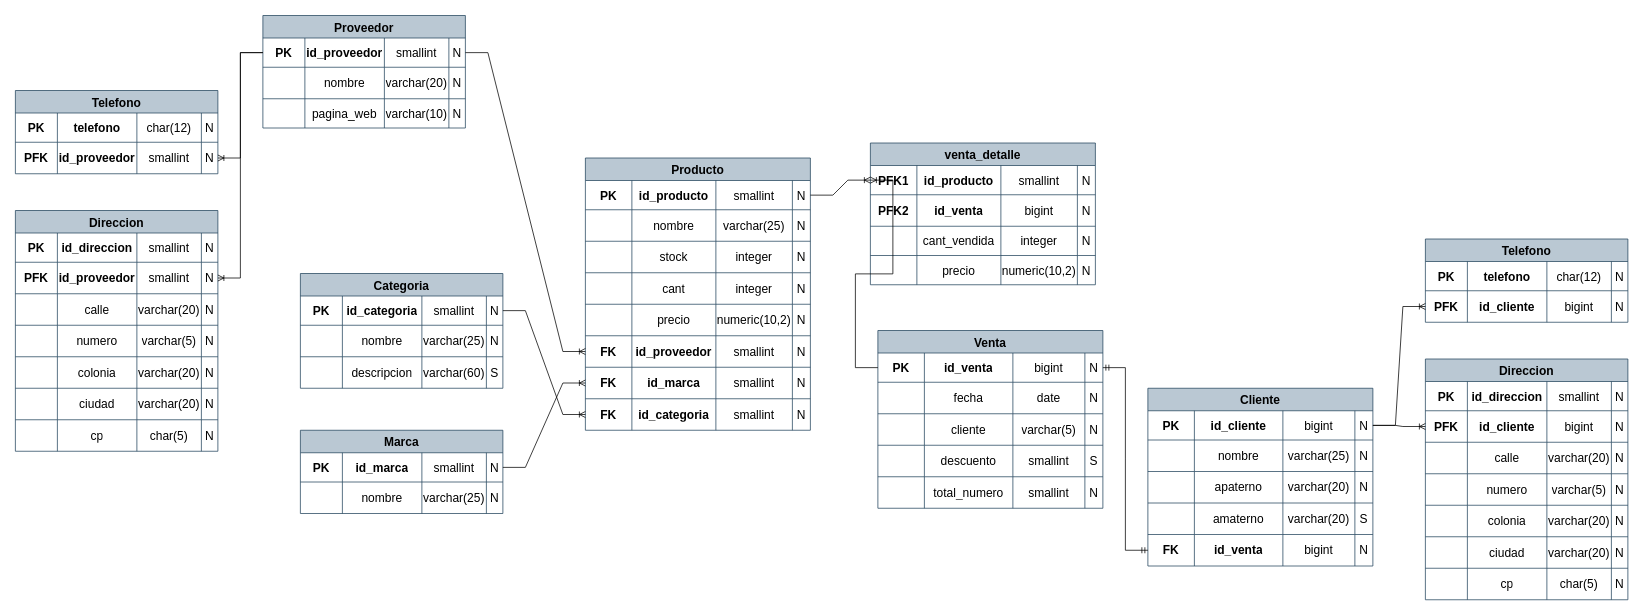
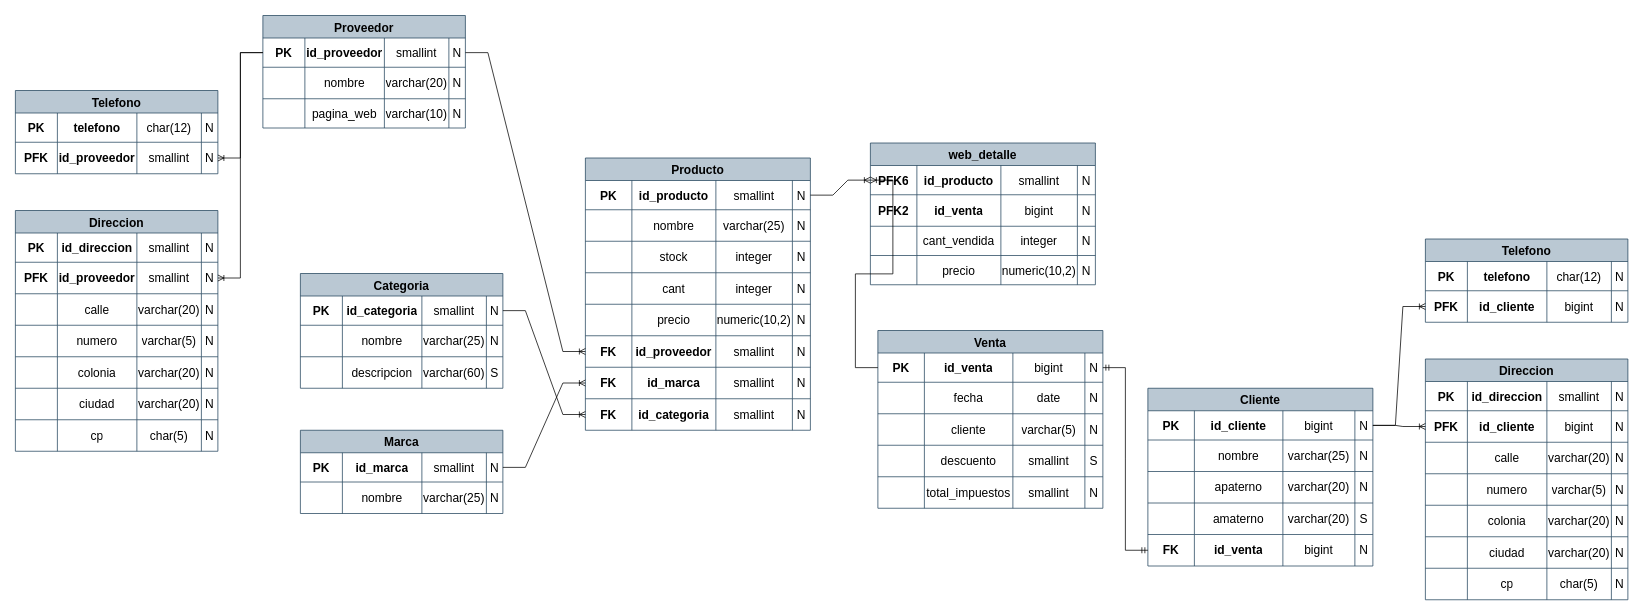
node "venta_detalle": label "venta_detalle" -> "web_detalle"
node "PFK1": label "PFK1" -> "PFK6"
node "total_numero": label "total_numero" -> "total_impuestos"
